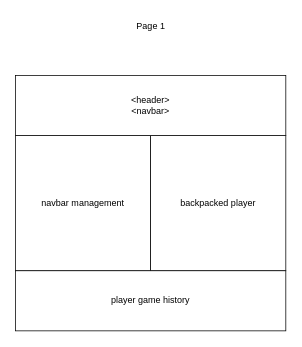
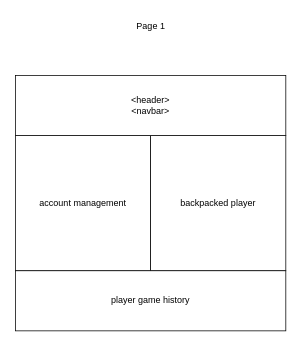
node "navbar management": label "navbar management" -> "account management"
